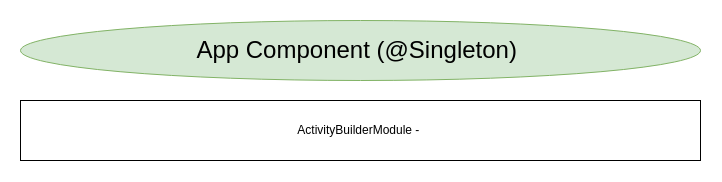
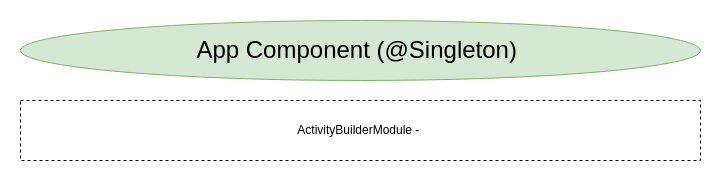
node "ActivityBuilderModule -": style solid -> dashed
